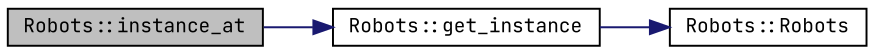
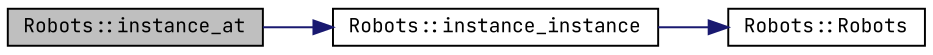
node "Robots::get_instance": label "Robots::get_instance" -> "Robots::instance_instance"
